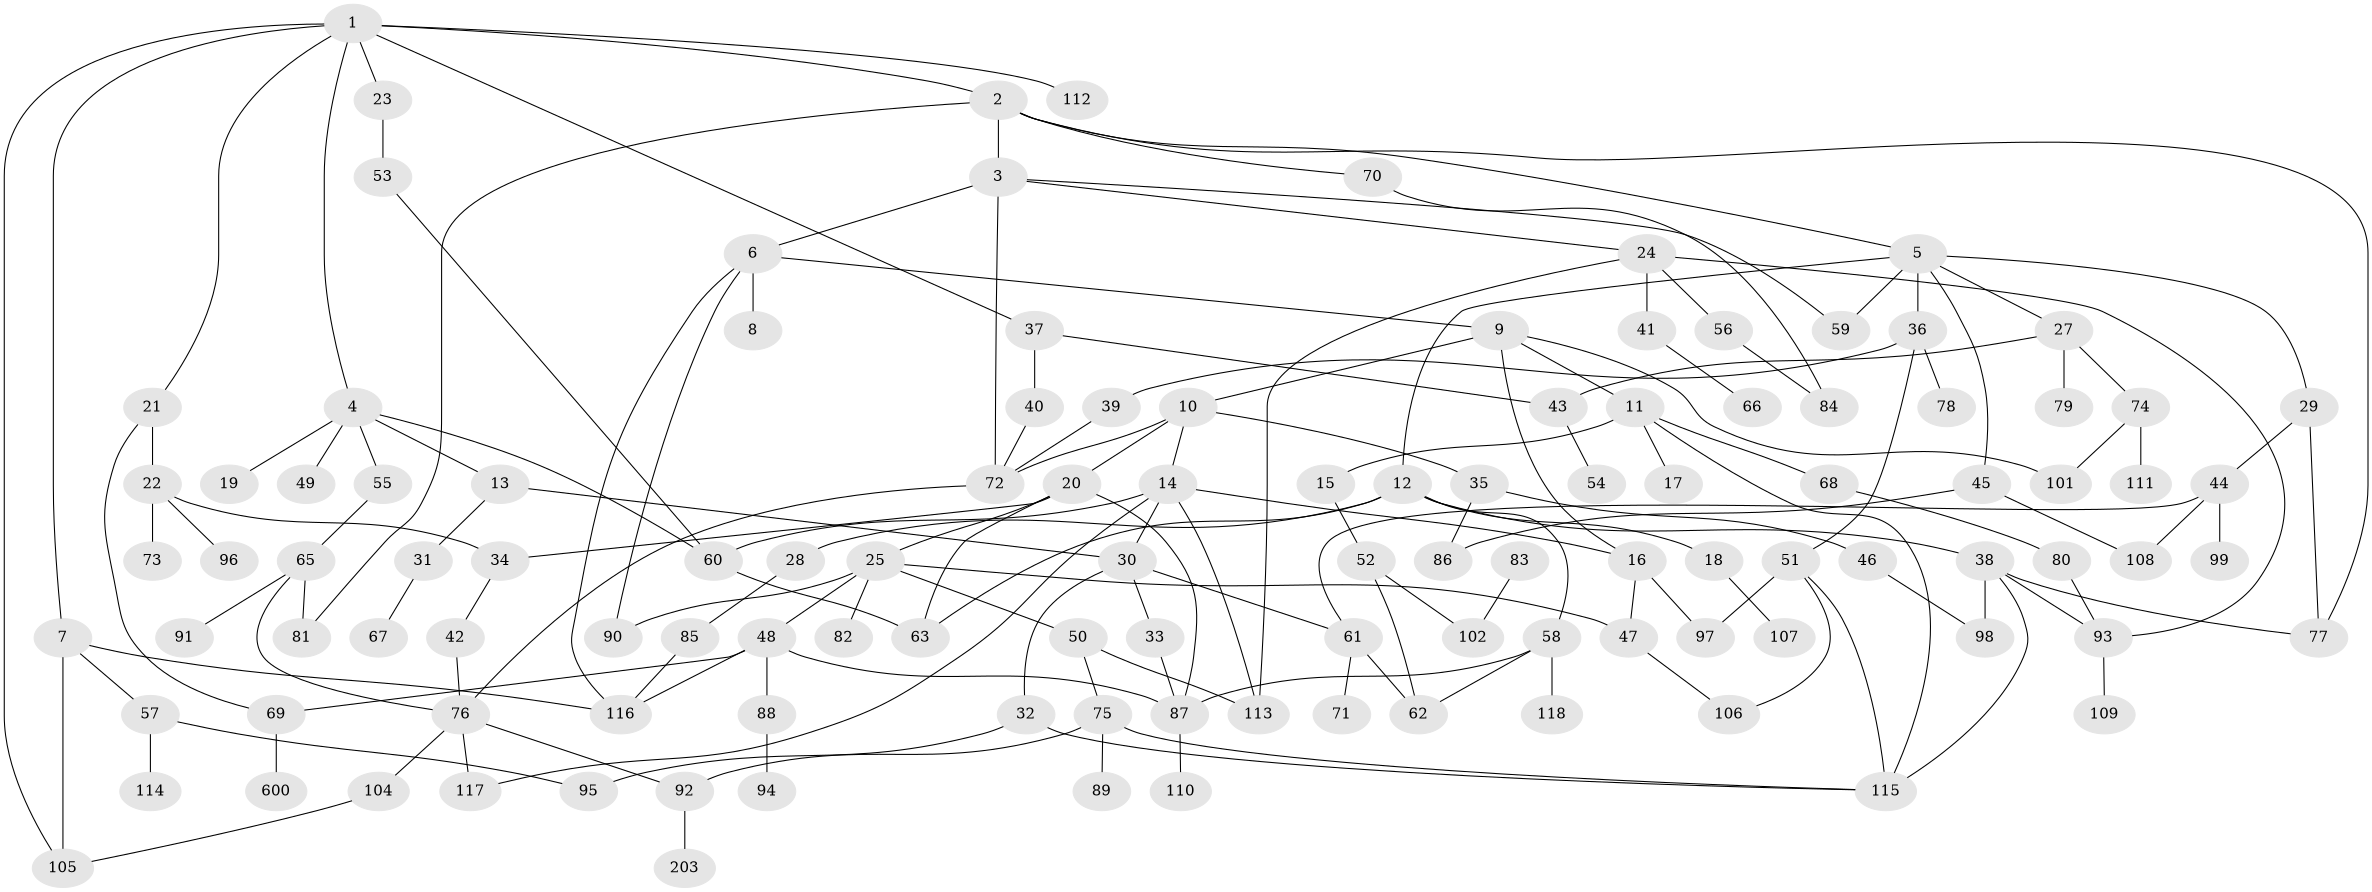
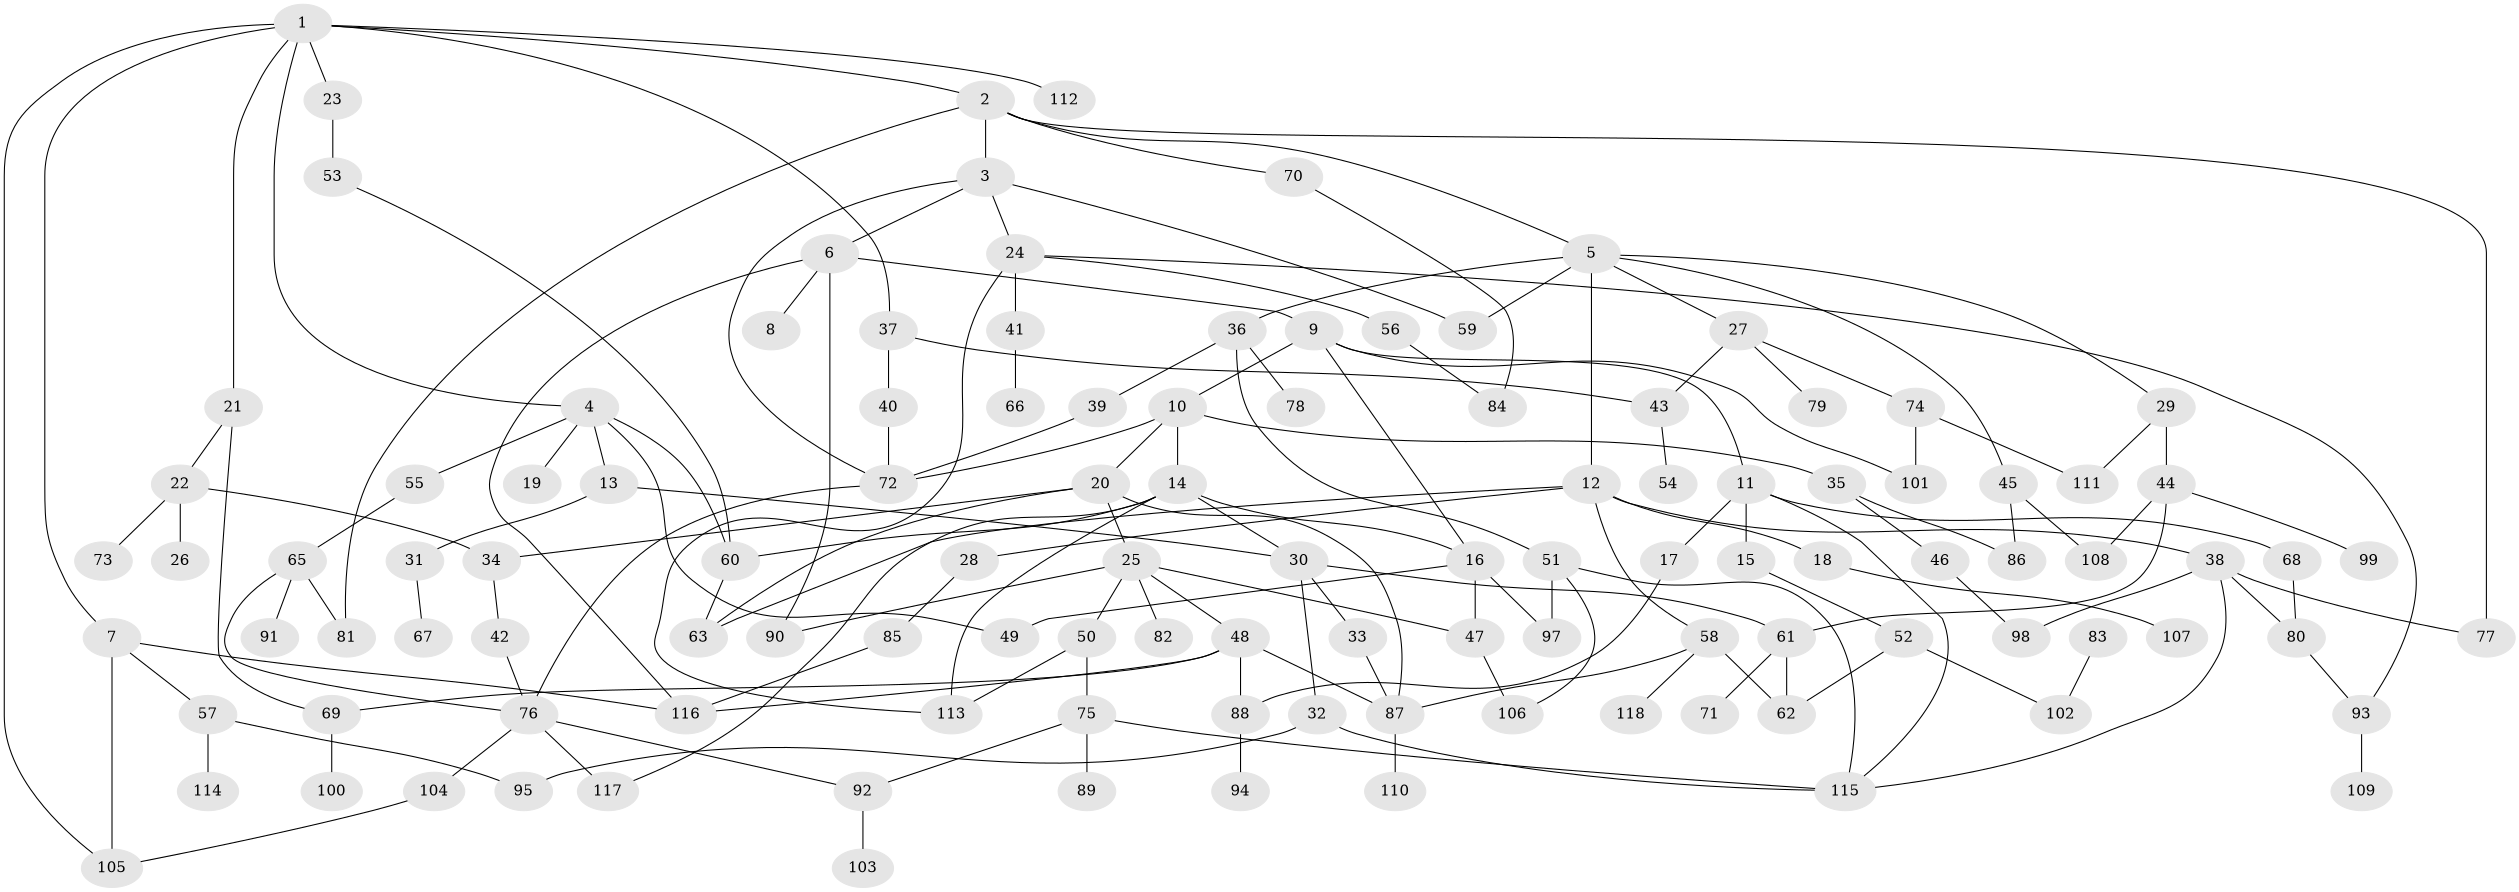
edge "29" -- "77": now "29" -- "111"
node "96": label "96" -> "26"
edge "16" -- "49": added
edge "38" -- "93": now "38" -- "80"
edge "17" -- "88": added
node "600": label "600" -> "100"
node "203": label "203" -> "103"
